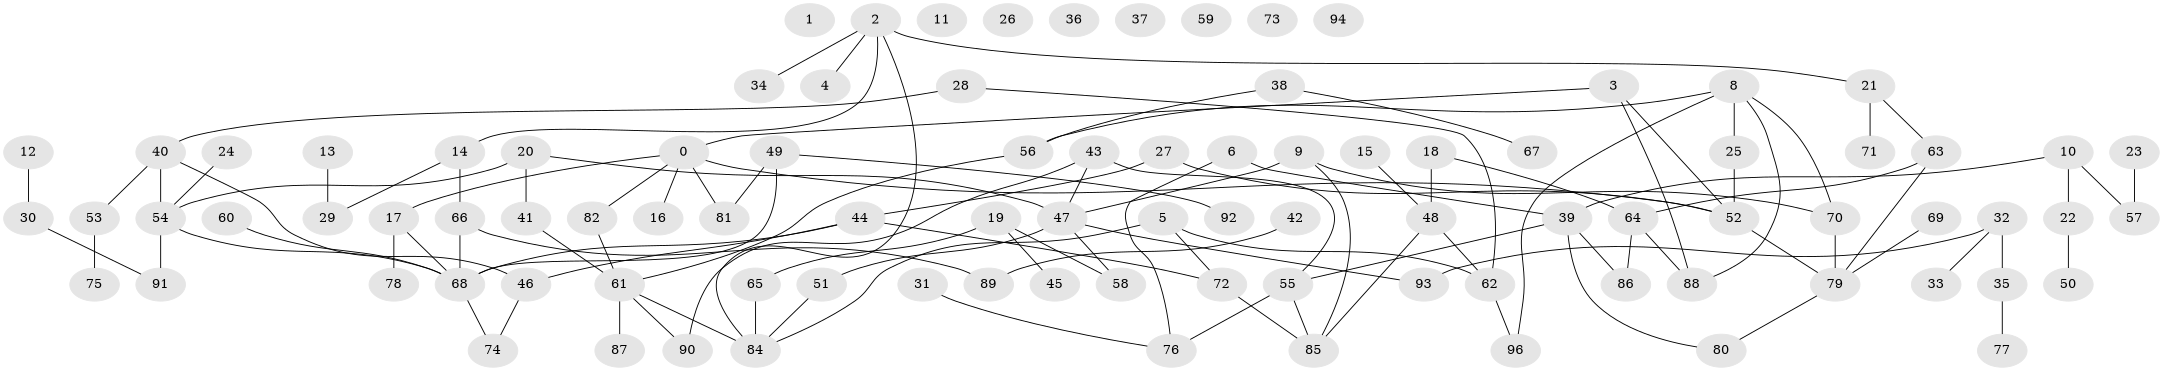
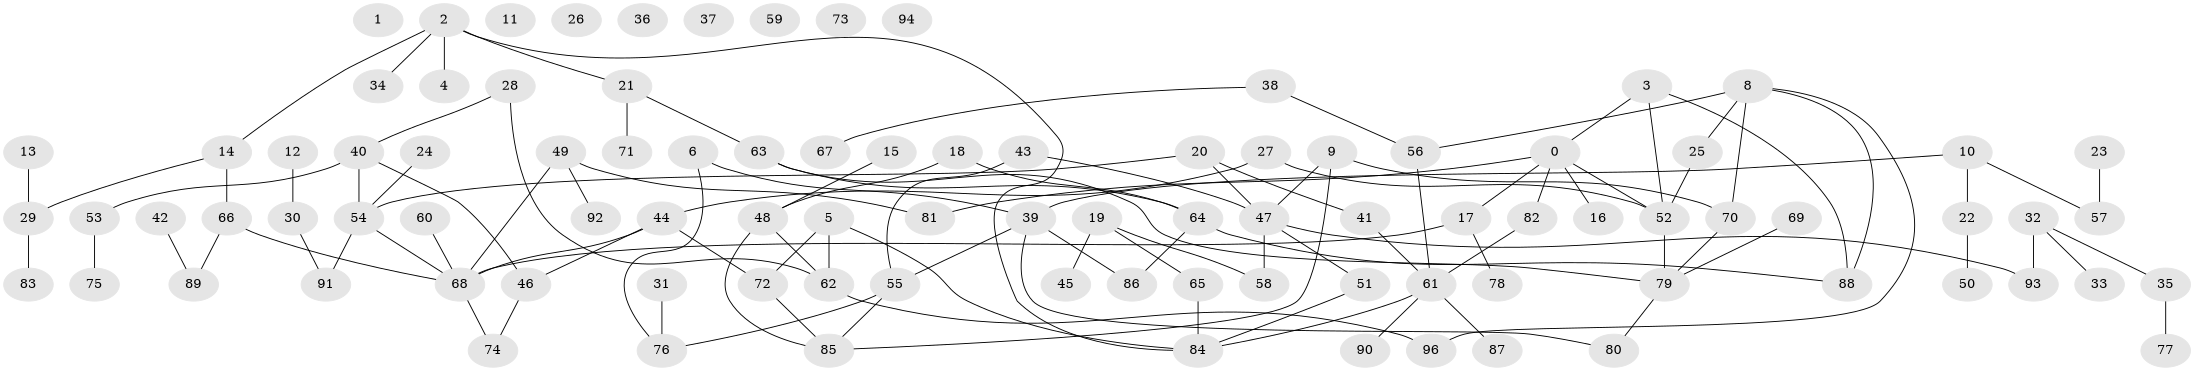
edge "43" -- "90": removed
node "83": added
